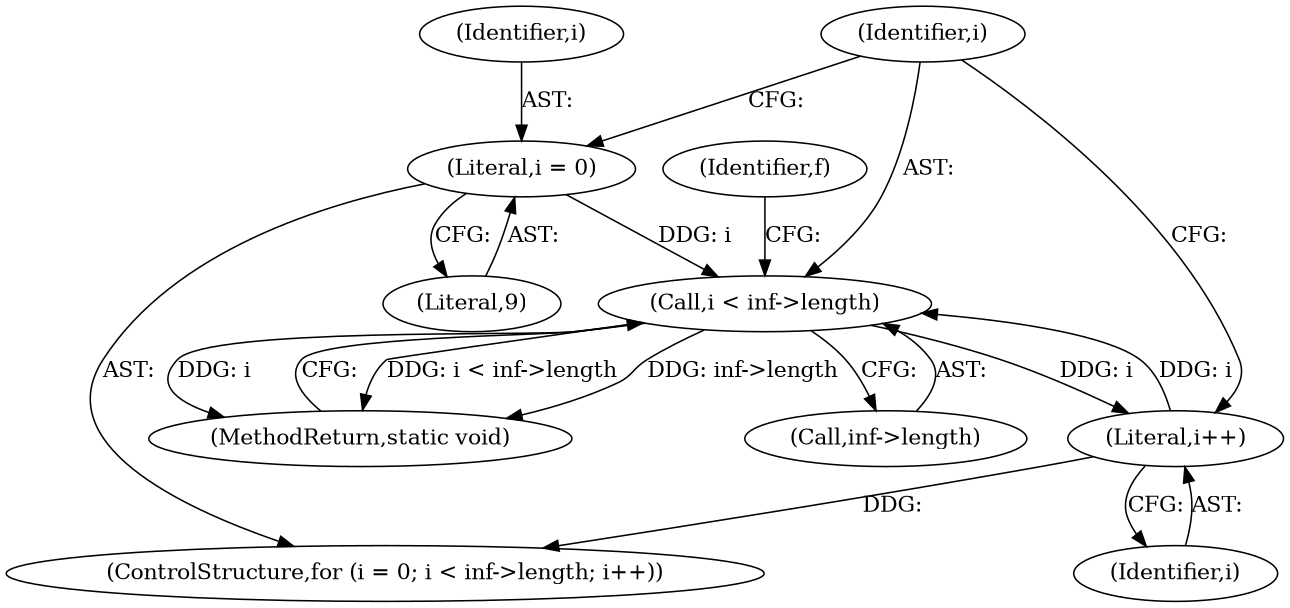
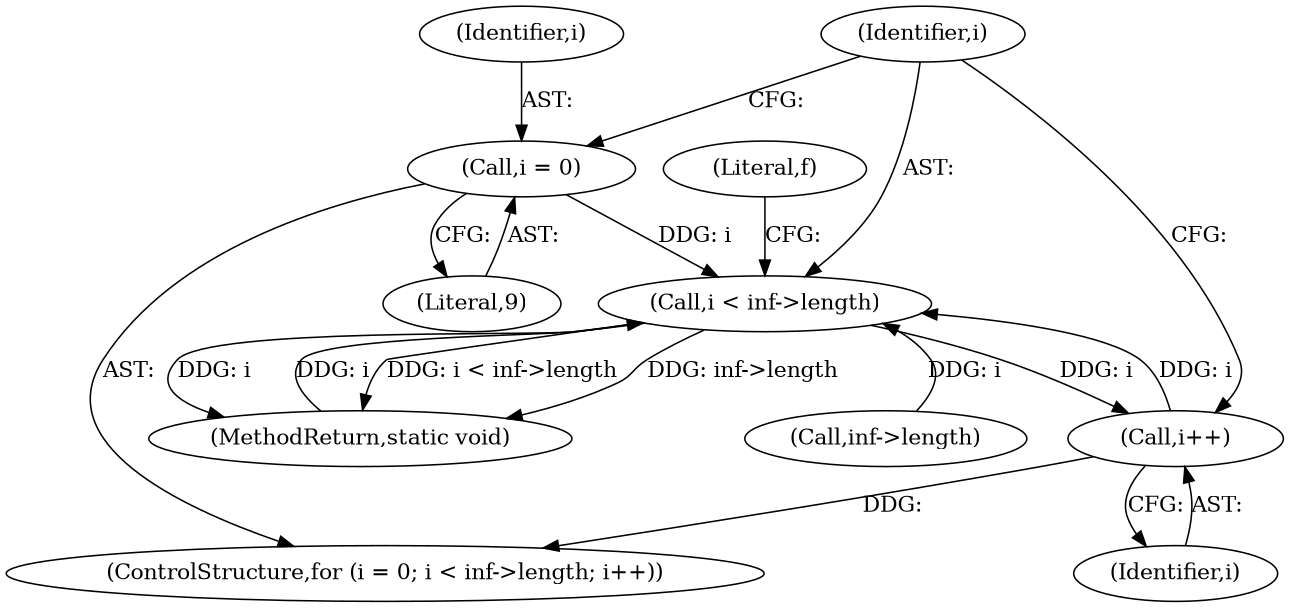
node "(Literal,i = 0)": label "(Literal,i = 0)" -> "(Call,i = 0)"
node "(Identifier,f)": label "(Identifier,f)" -> "(Literal,f)"
edge "(Call,i < inf->length)" -> "(Call,inf->length)": removed, label "CFG:"
edge "(MethodReturn,static void)" -> "(Call,i < inf->length)": label "CFG: " -> "DDG: i"
edge "(Call,inf->length)" -> "(Call,i < inf->length)": label "AST: " -> "DDG: i"
node "(Literal,i++)": label "(Literal,i++)" -> "(Call,i++)"
